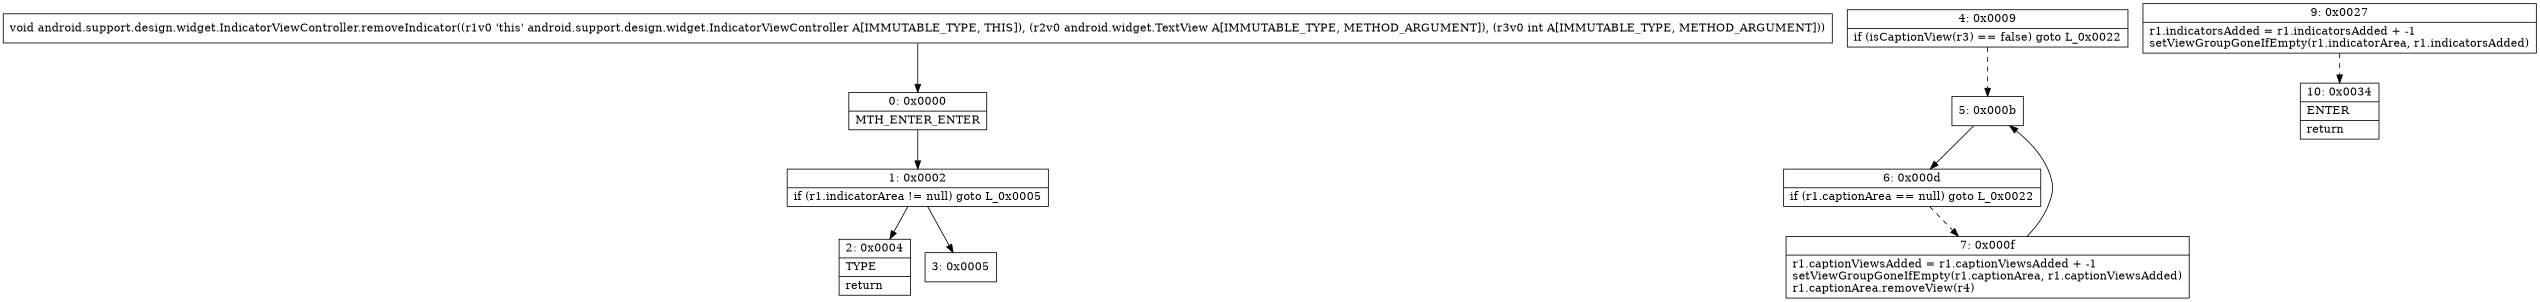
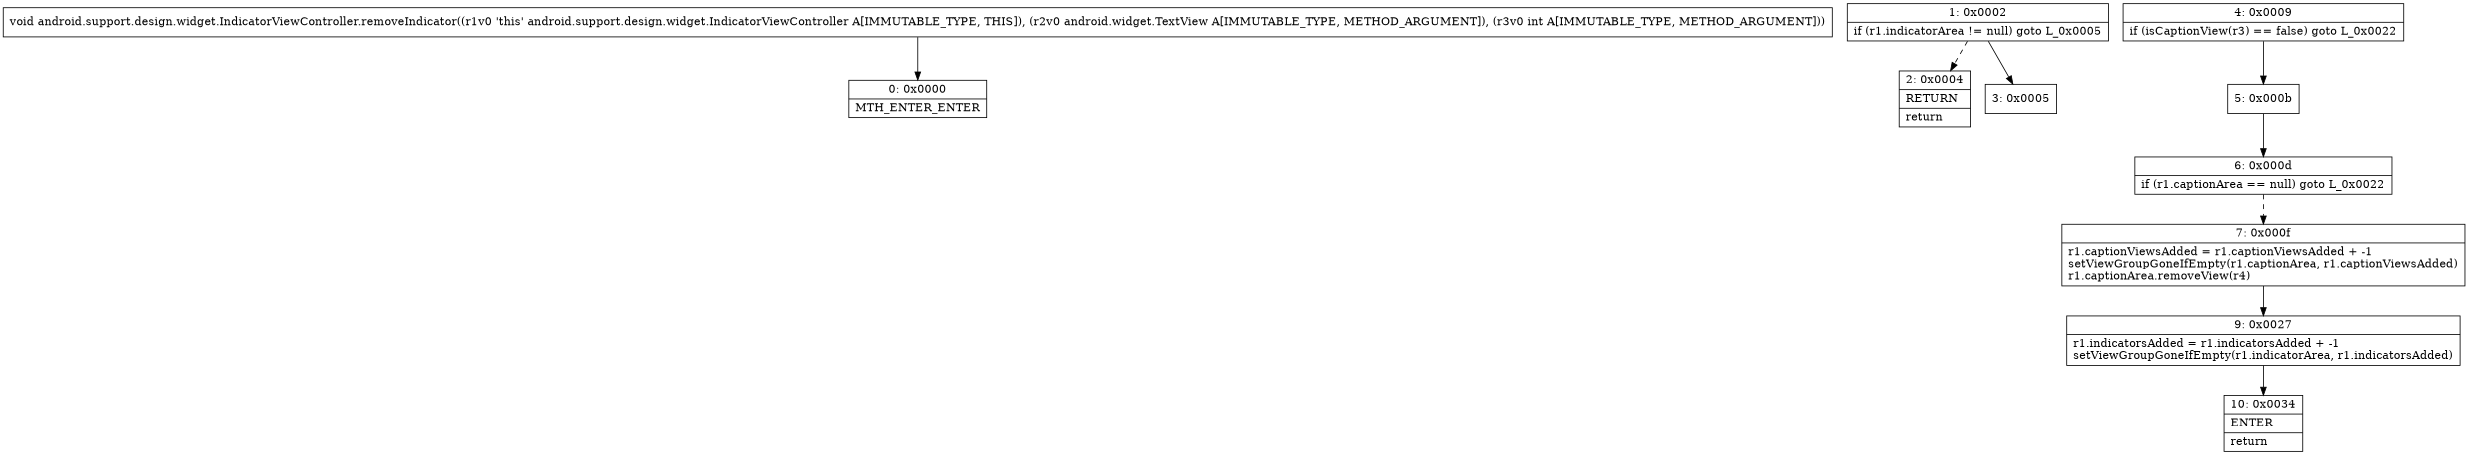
edge "9: 0x0027" -> "10: 0x0034": style dashed -> solid
edge "4: 0x0009" -> "5: 0x000b": style dashed -> solid
edge "0: 0x0000" -> "1: 0x0002": removed
edge "7: 0x000f" -> "5: 0x000b": now "7: 0x000f" -> "9: 0x0027"
edge "1: 0x0002" -> "2: 0x0004": style solid -> dashed
node "2: 0x0004": text "TYPE" -> "RETURN"
